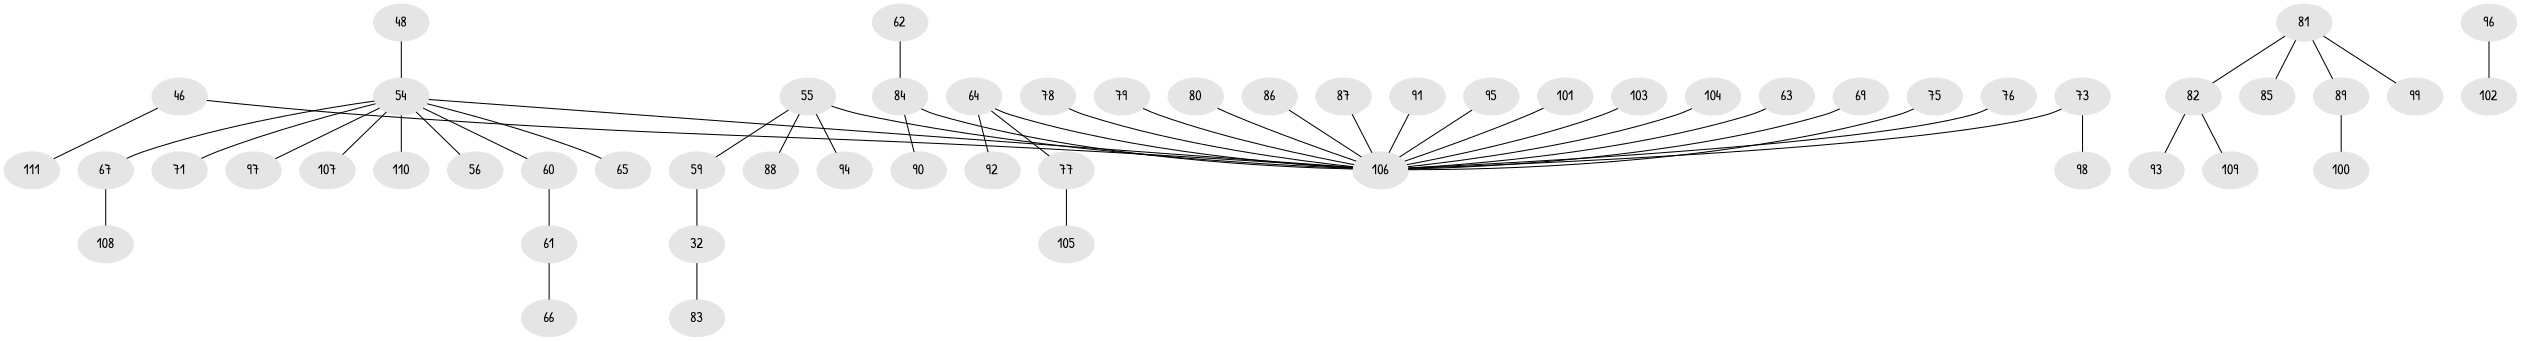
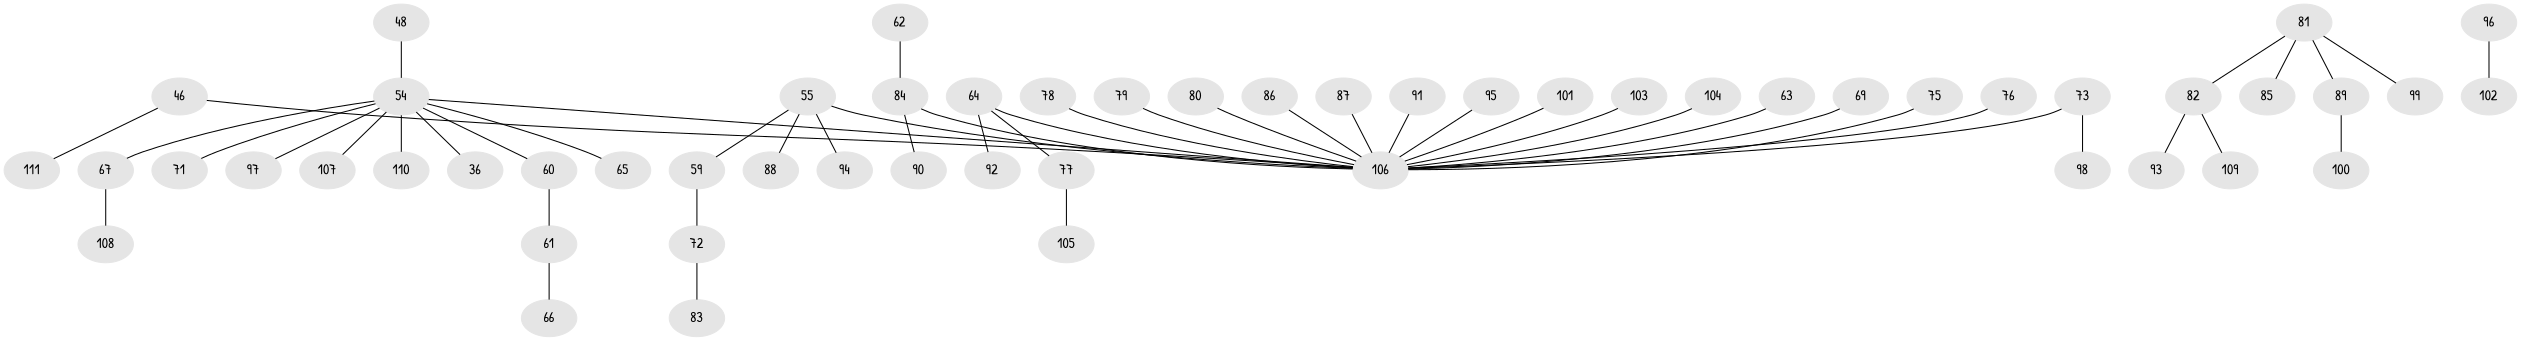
node "56": label "56" -> "36"
node "32": label "32" -> "72"
